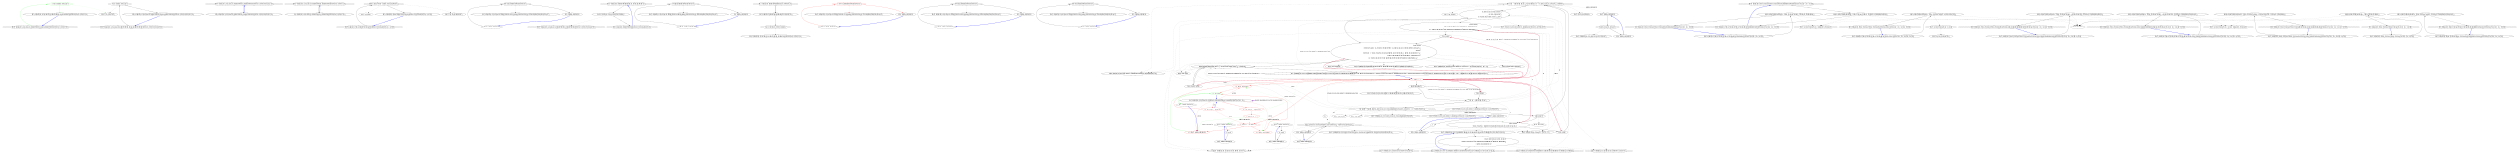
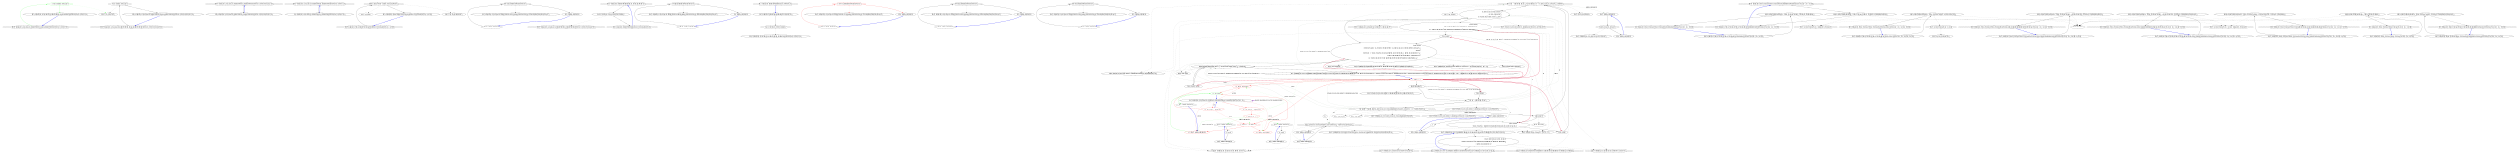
node "Entry CommandLine.Infrastructure.Maybe<T>.IsNothing<T>()": added
